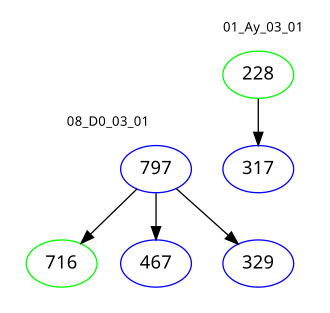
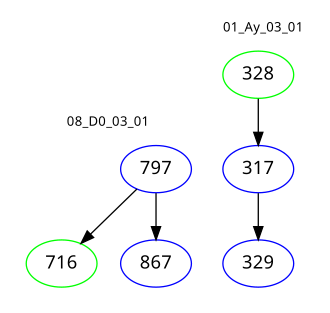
node "228": label "228" -> "328"
edge "797" -> "329": now "317" -> "329"
node "467": label "467" -> "867"
